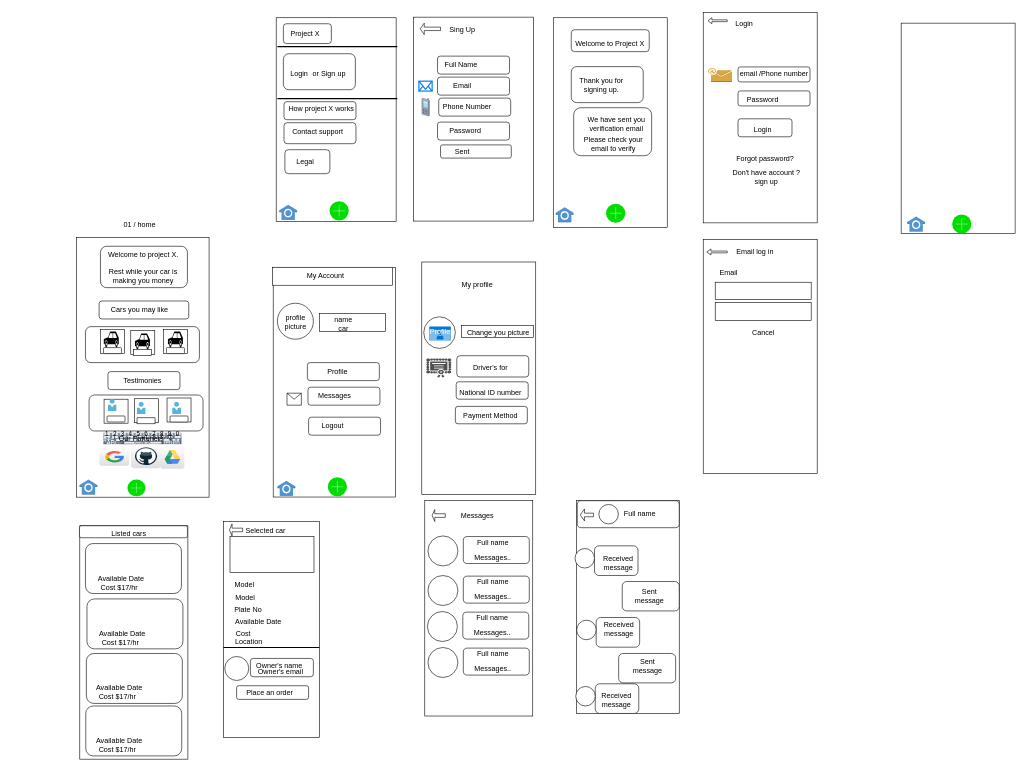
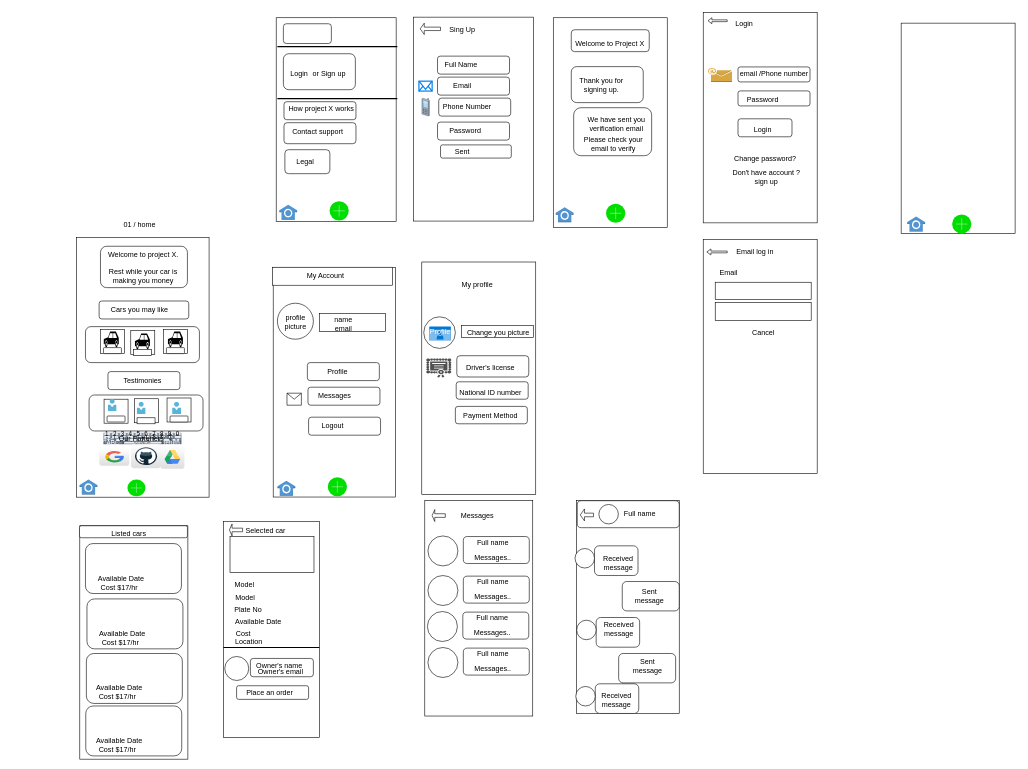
node "Project X": removed
node "Forgot password?": label "Forgot password?" -> "Change password?"
node "name car": label "name car" -> "name email"
node "Driver's for": label "Driver's for" -> "Driver's license"
